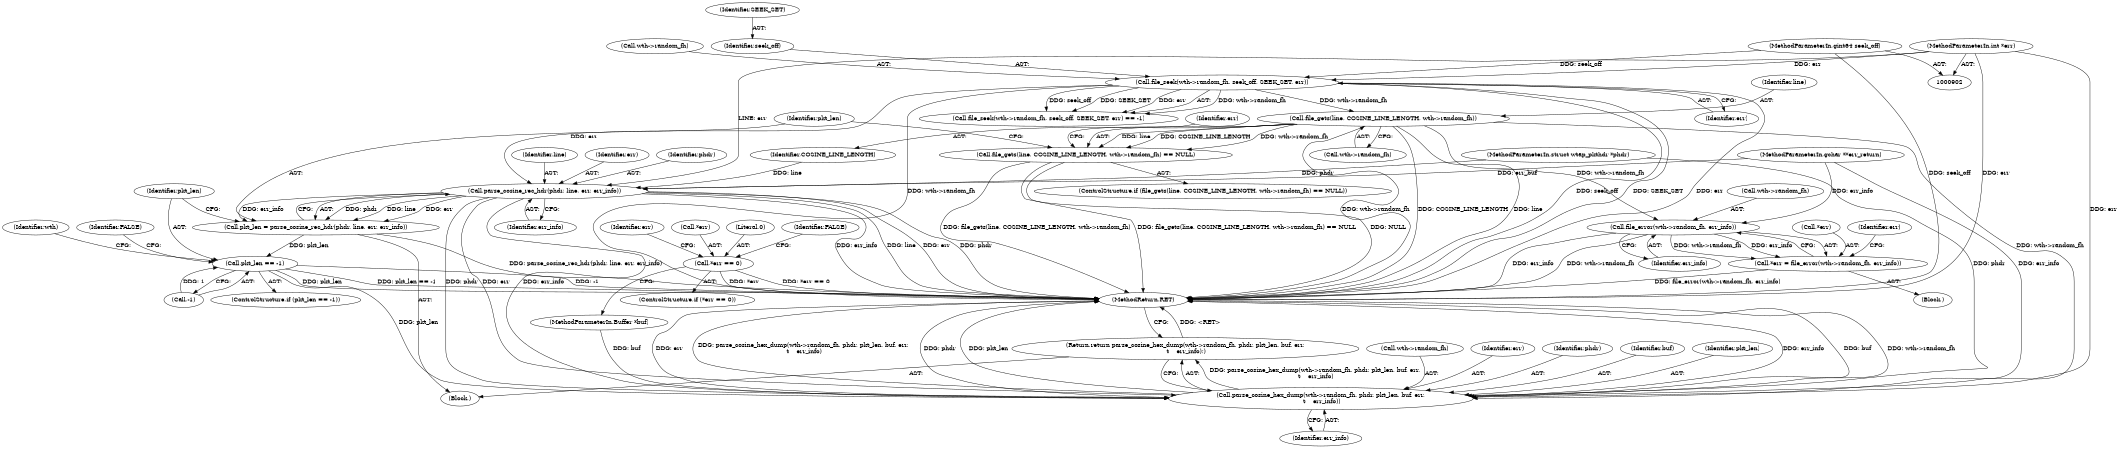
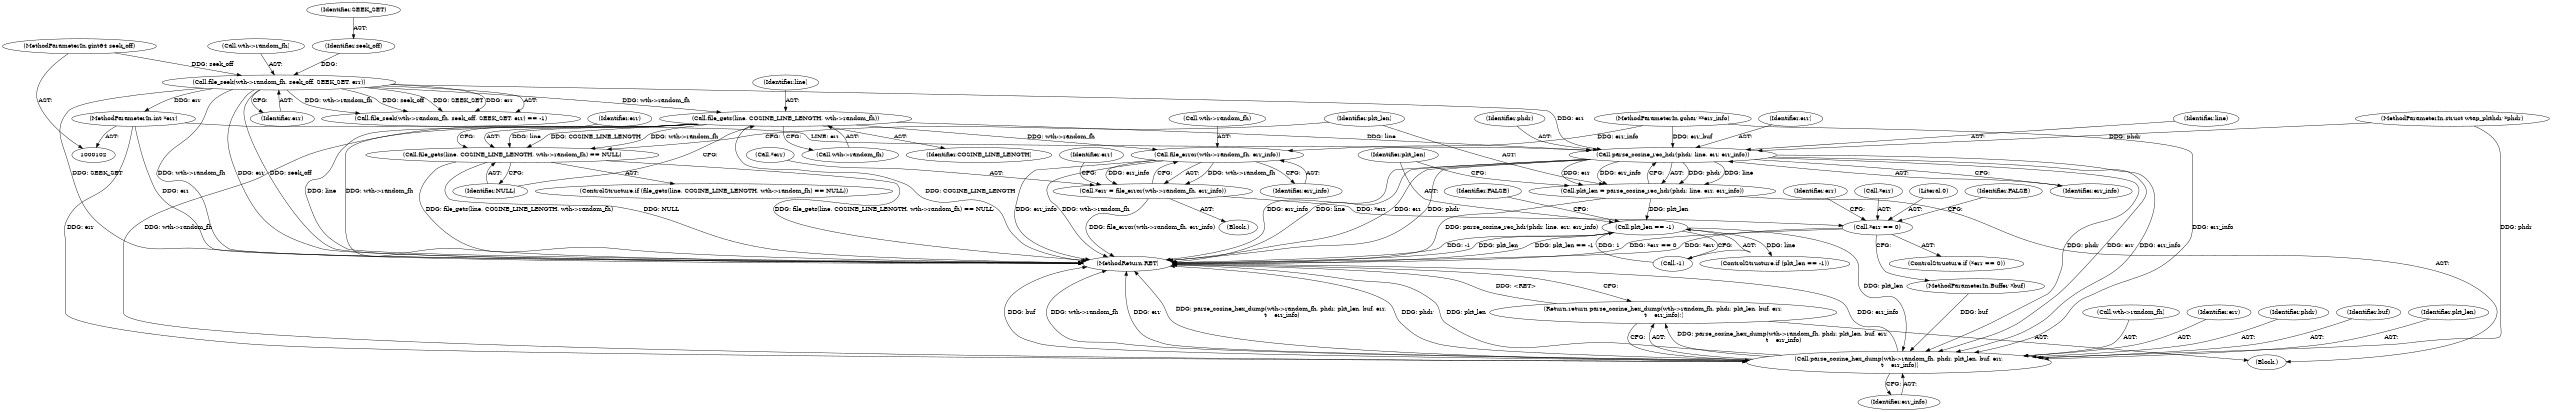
edge "(Identifier,seek_off)" -> "(Call,file_seek(wth->random_fh, seek_off, SEEK_SET, err))": label "AST: " -> "DDG: "
edge "(MethodParameterIn,int *err)" -> "(Call,file_seek(wth->random_fh, seek_off, SEEK_SET, err))": reversed
node "1000902": label "1000902" -> "1000102"
node "(MethodParameterIn,gchar **err_return)": label "(MethodParameterIn,gchar **err_return)" -> "(MethodParameterIn,gchar **err_info)"
edge "(Identifier,COSINE_LINE_LENGTH)" -> "(Call,parse_cosine_rec_hdr(phdr, line, err, err_info))": now "(Call,file_gets(line, COSINE_LINE_LENGTH, wth->random_fh))" -> "(Call,parse_cosine_rec_hdr(phdr, line, err, err_info))"
node "(Identifier,NULL)": added
edge "(Call,*err = file_error(wth->random_fh, err_info))" -> "(Call,*err == 0)": added, label "DDG: *err"
node "(Identifier,wth)": removed
edge "(Call,pkt_len == -1)" -> "(ControlStructure,if (pkt_len == -1))": label "AST: " -> "DDG: line"
edge "(MethodParameterIn,gint64 seek_off)" -> "(MethodReturn,RET)": removed, label "DDG: seek_off"
